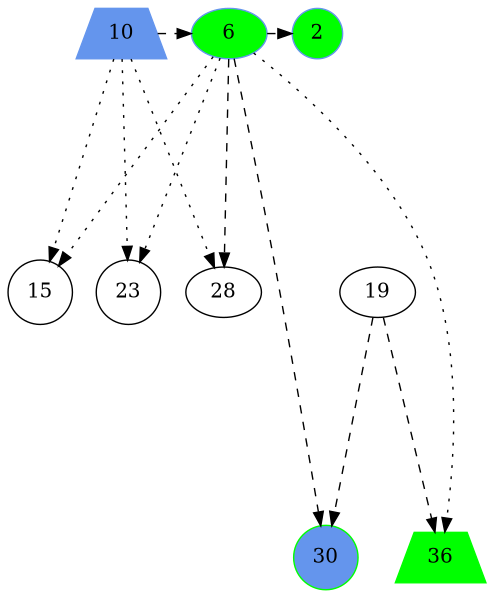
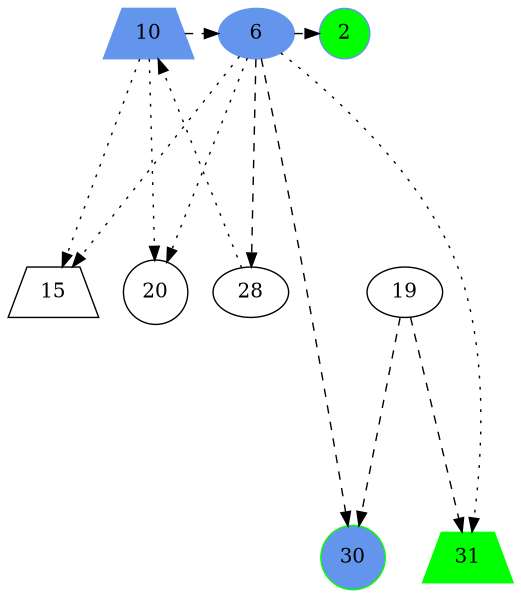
node "6": fillcolor green -> cornflowerblue
edge "10" -> "28": reversed
node "15": shape circle -> trapezium
node "23": label "23" -> "20"
node "36": label "36" -> "31"
